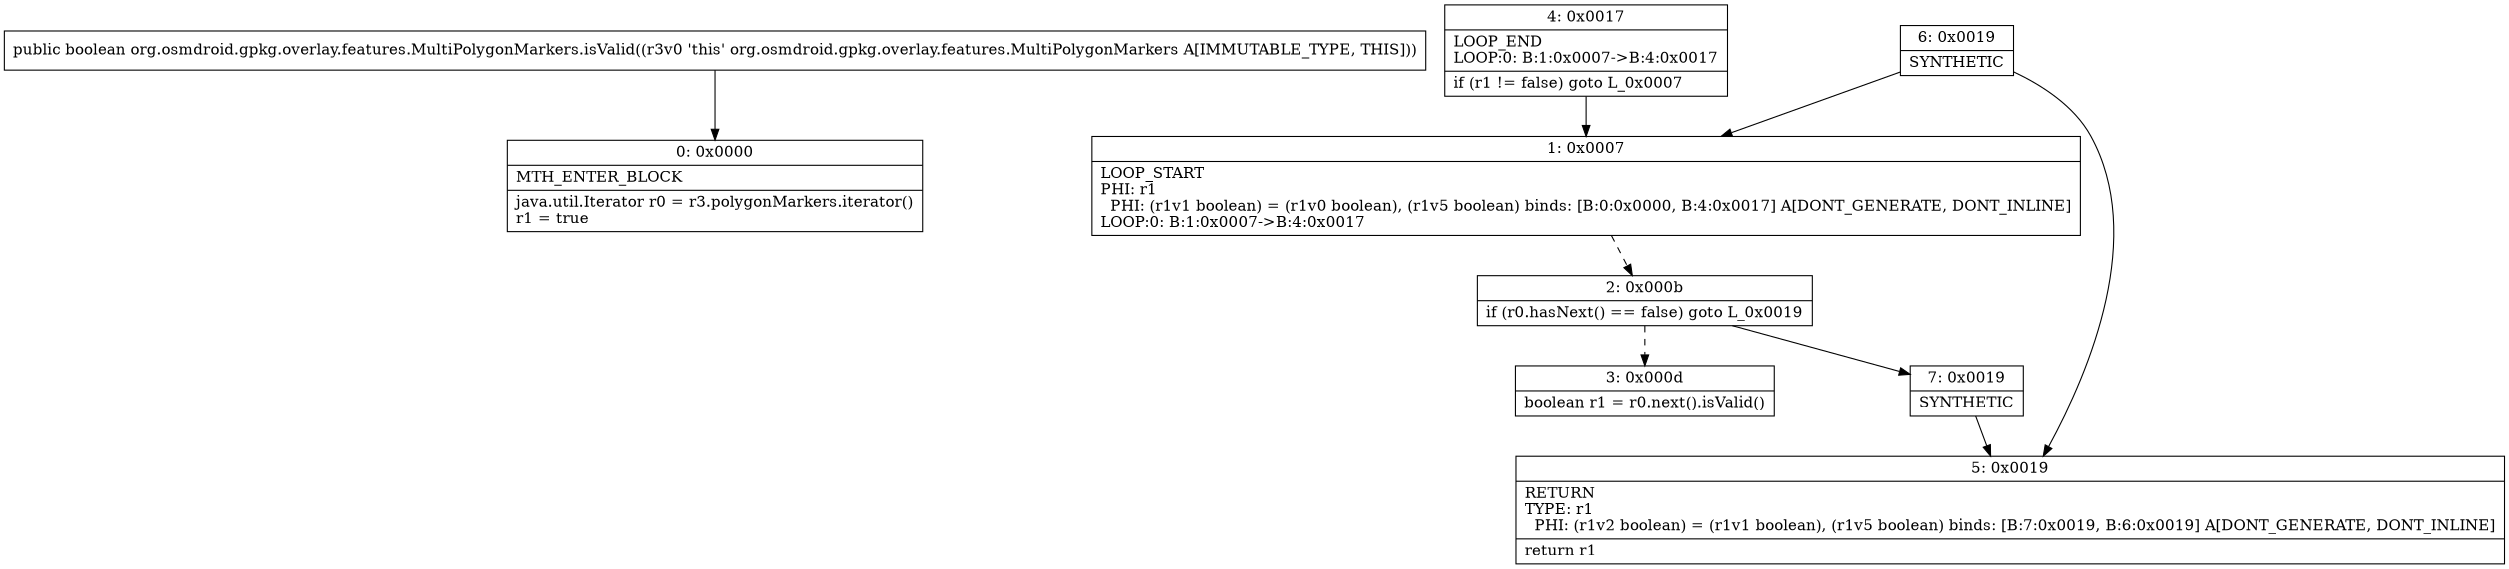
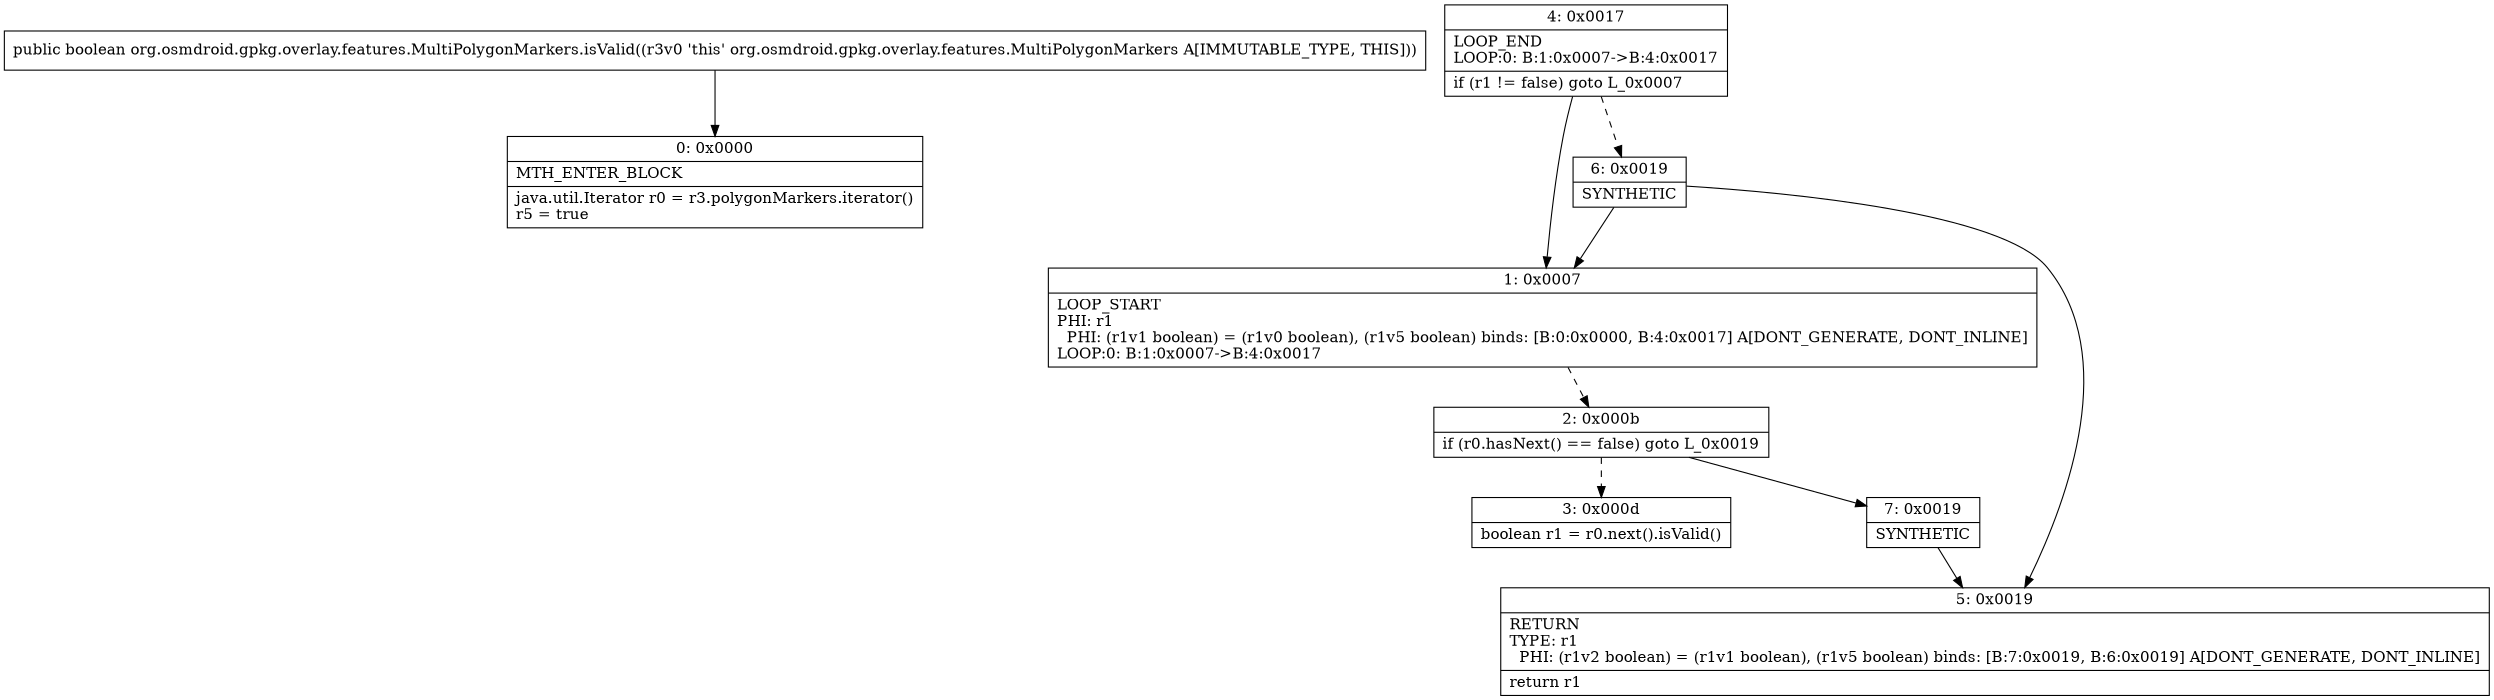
edge "4: 0x0017" -> "6: 0x0019": added
node "0: 0x0000": text "r1 = true" -> "r5 = true"
